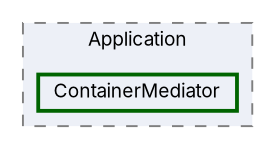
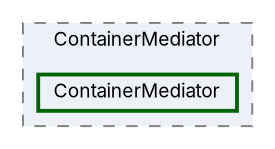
cluster "Application": label "Application" -> "ContainerMediator"
